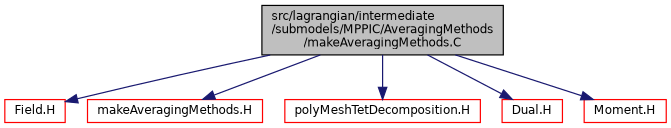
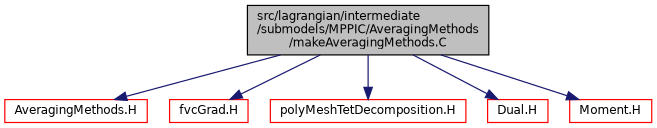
node "Field.H": label "Field.H" -> "AveragingMethods.H"
node "makeAveragingMethods.H": label "makeAveragingMethods.H" -> "fvcGrad.H"
